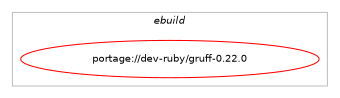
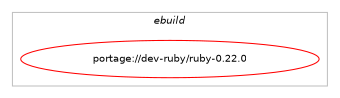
node "portage://dev-ruby/gruff-0.22.0": label "portage://dev-ruby/gruff-0.22.0" -> "portage://dev-ruby/ruby-0.22.0"
